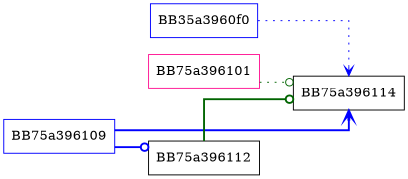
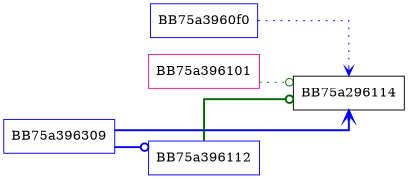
node "BB35a3960f0": label "BB35a3960f0" -> "BB75a3960f0"
node "BB75a396114": label "BB75a396114" -> "BB75a296114"
node "BB75a396109": label "BB75a396109" -> "BB75a396309"
node "BB75a396112": color black -> blue
